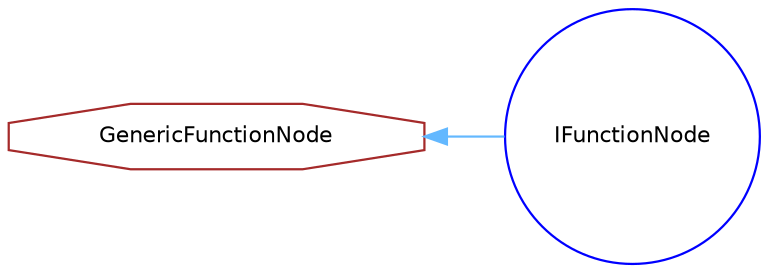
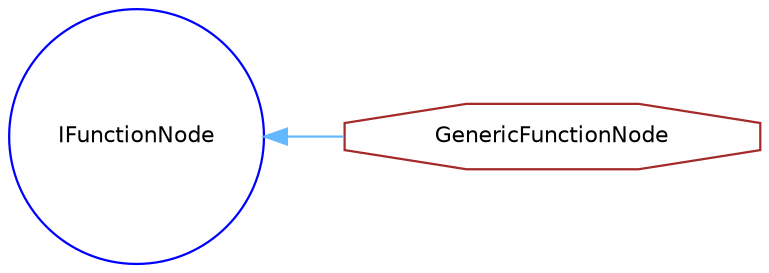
edge "IFunctionNode" -> "GenericFunctionNode": reversed
